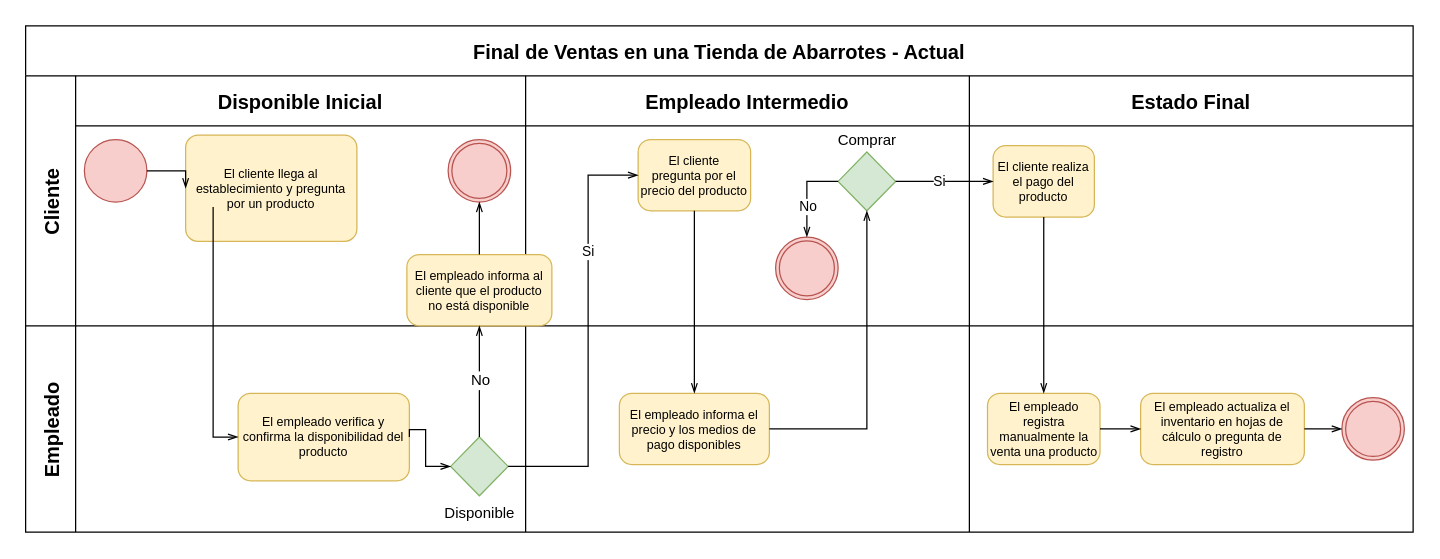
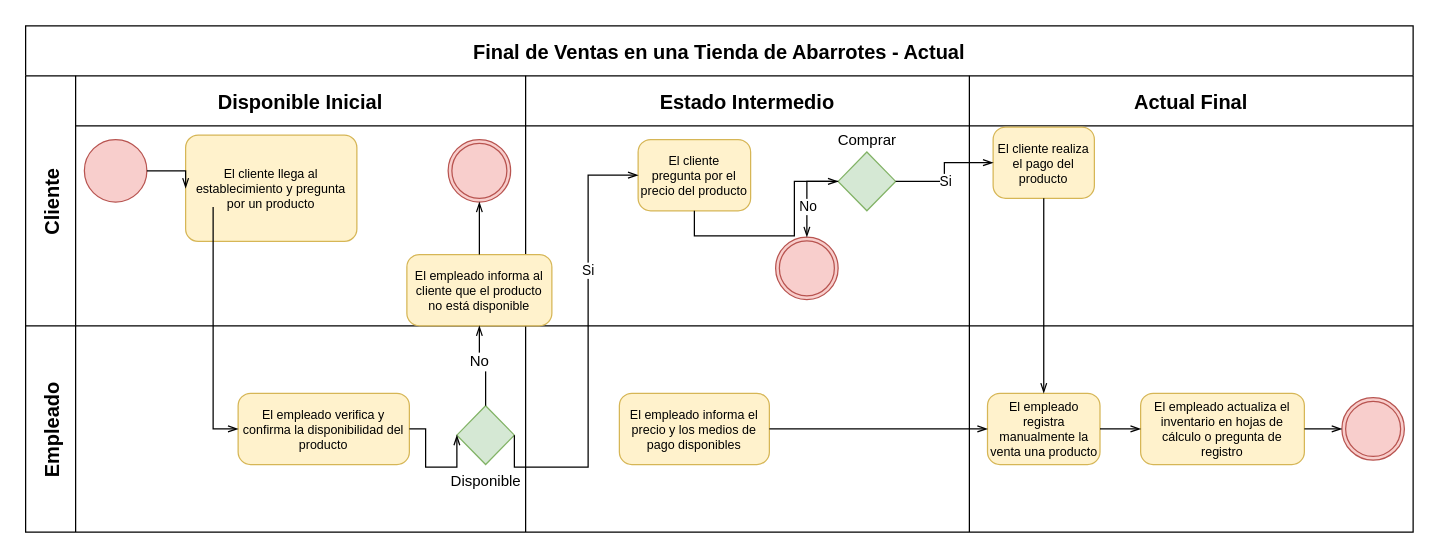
node "Empleado Intermedio": label "Empleado Intermedio" -> "Estado Intermedio"
node "Estado Final": label "Estado Final" -> "Actual Final"
node "El cliente realiza el pago del producto": moved (1044, 181) -> (1044, 163)
edge "El cliente pregunta por el precio del producto" -> "El empleado informa el precio y los medios de pago disponibles": now "El cliente pregunta por el precio del producto" -> "Comprar"
edge "El empleado informa el precio y los medios de pago disponibles" -> "Comprar": now "El empleado informa el precio y los medios de pago disponibles" -> "El empleado registra manualmente la venta una producto"
node "El empleado verifica y confirma la disponibilidad del producto": size 171x88 -> 171x71
node "Disponible": moved (479, 466) -> (486, 435)
